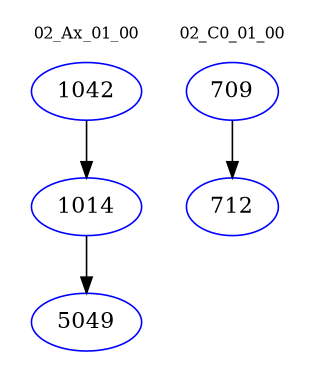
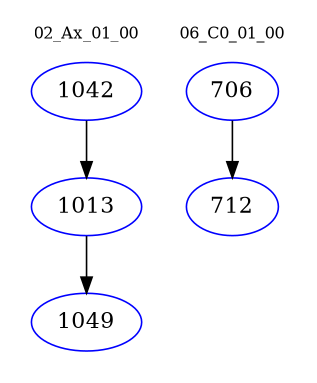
cluster "02_C0_01_00": label "02_C0_01_00" -> "06_C0_01_00"
node "709": label "709" -> "706"
node "1014": label "1014" -> "1013"
node "5049": label "5049" -> "1049"
